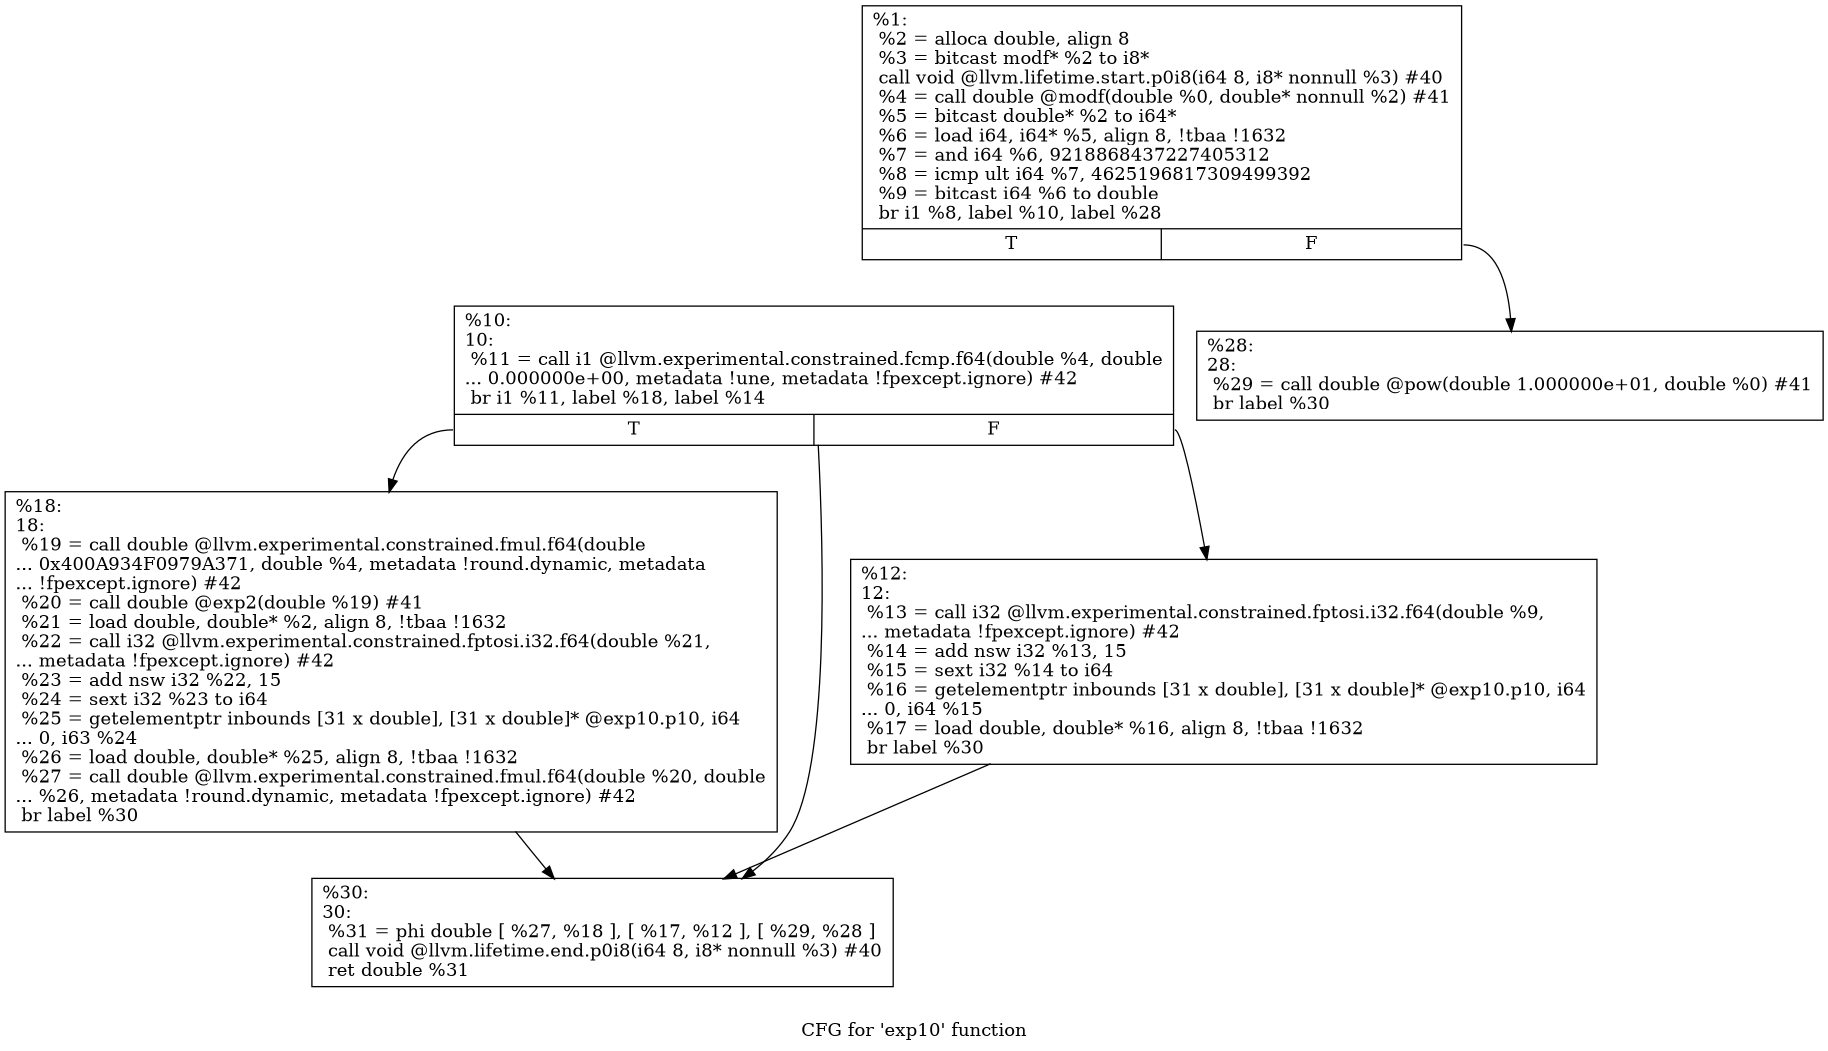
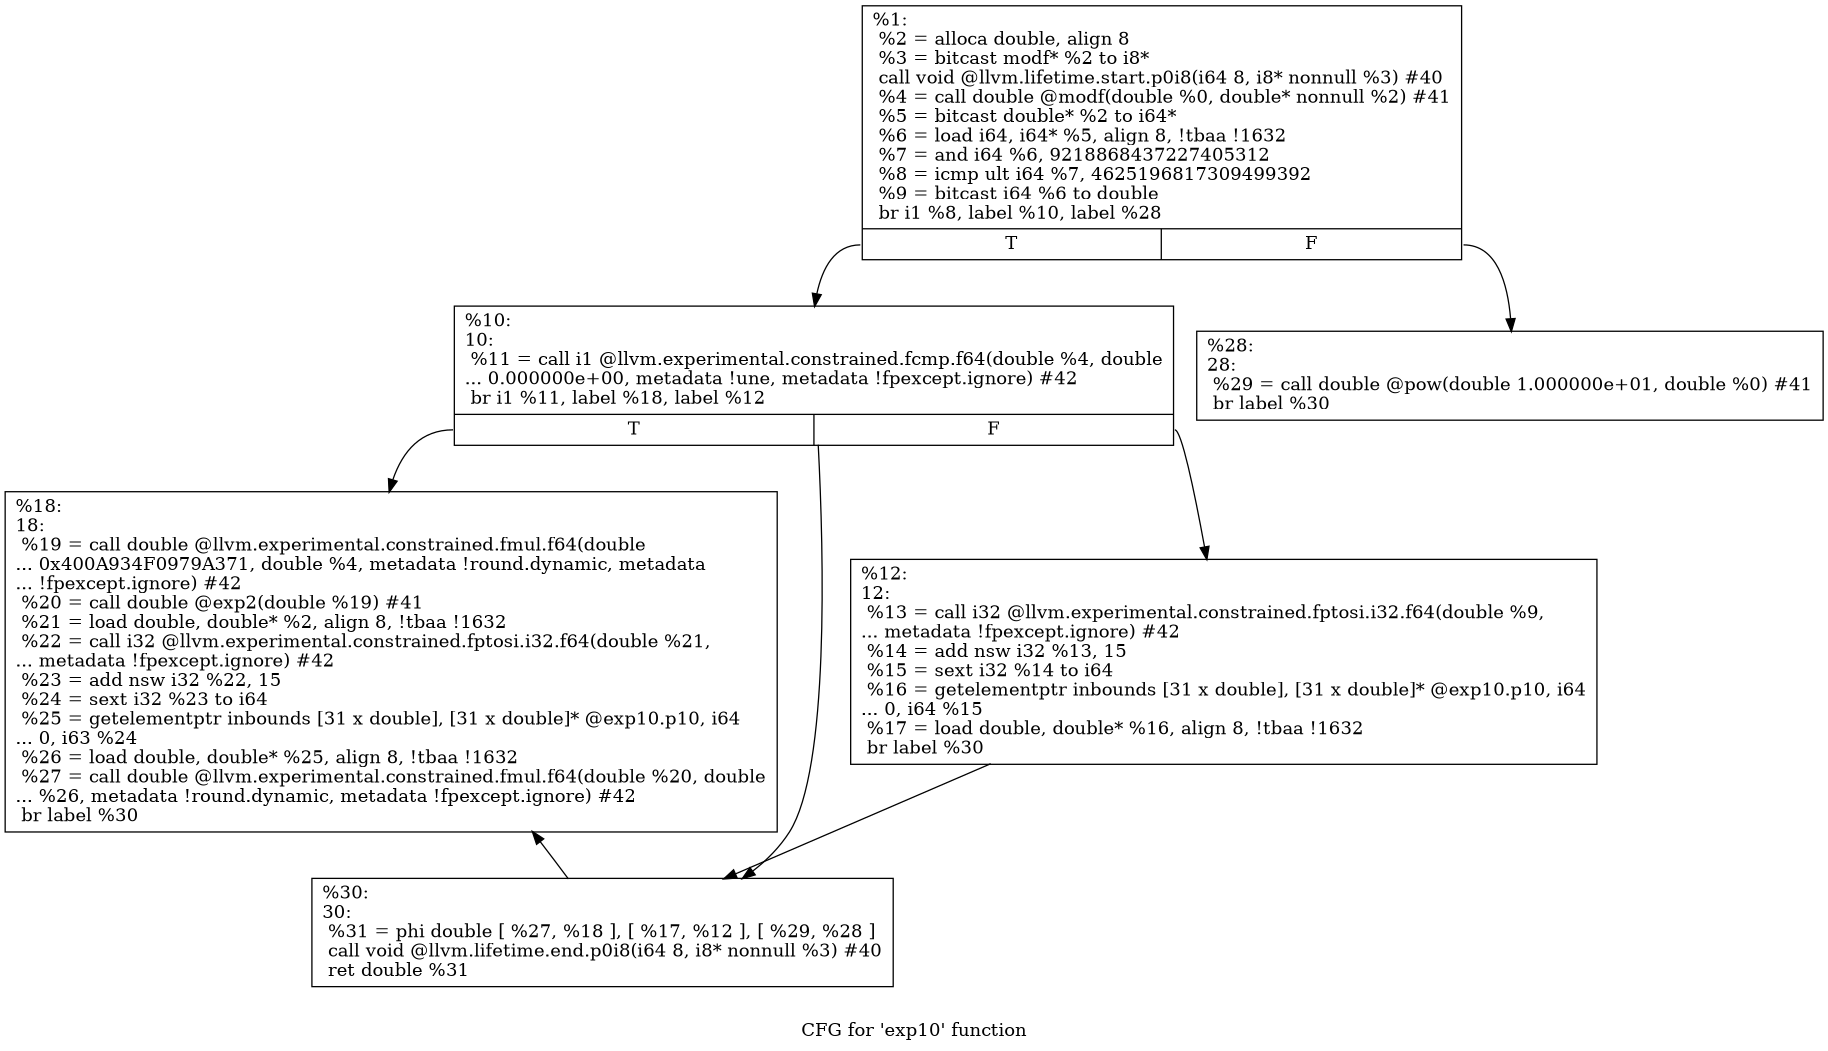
edge "%1:" -> "%10:": added
node "%10:": text "br i1 %11, label %18, label %14" -> "br i1 %11, label %18, label %12"
edge "%18:" -> "%30:": reversed
